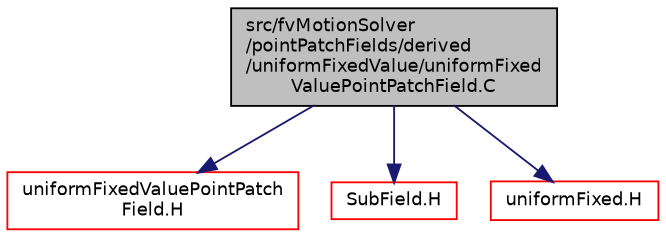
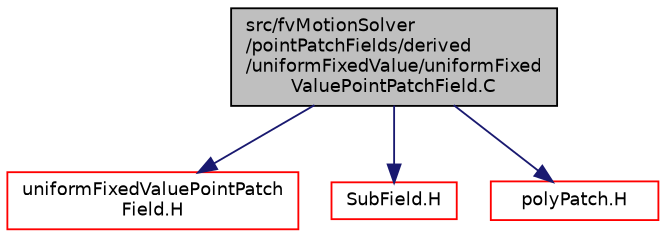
node "uniformFixed.H": label "uniformFixed.H" -> "polyPatch.H"
